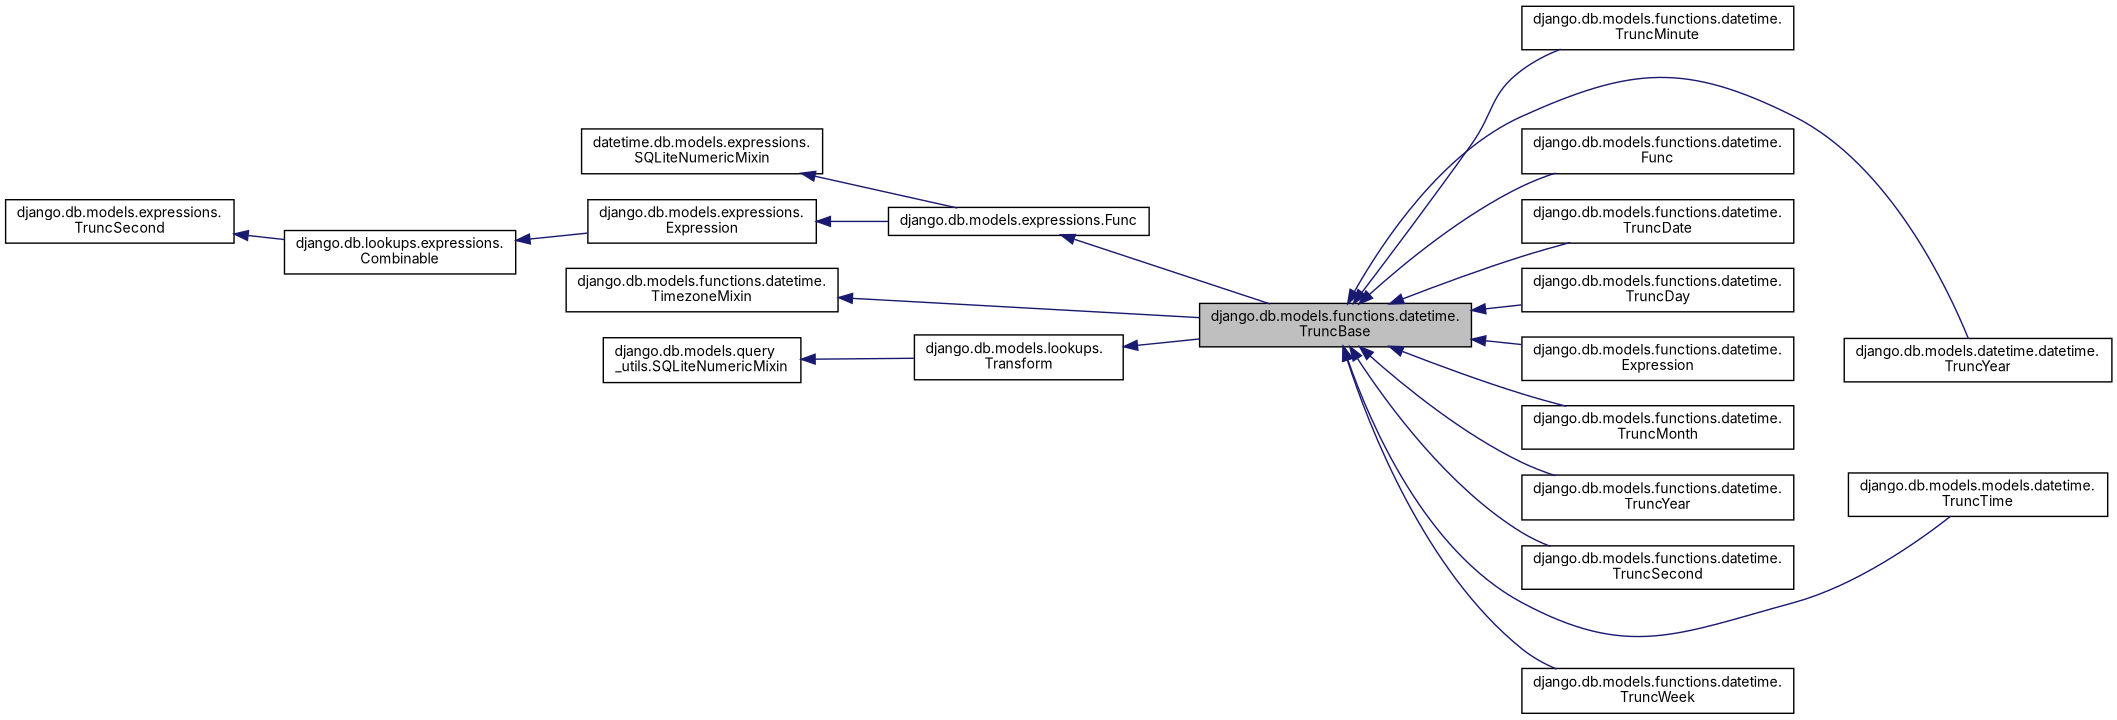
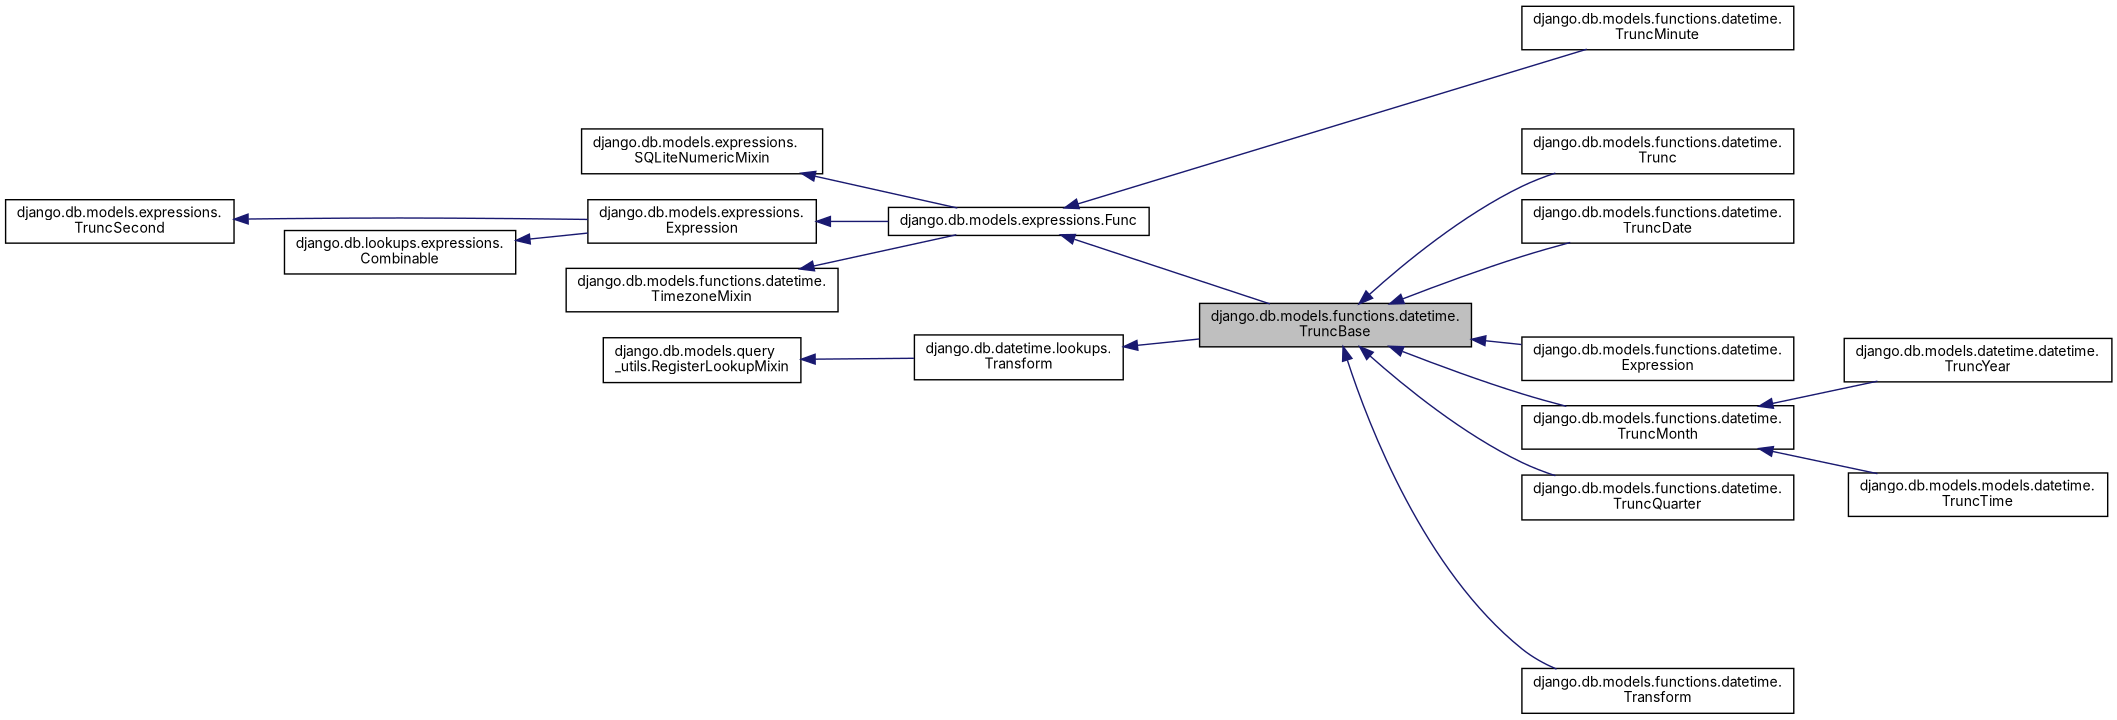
edge "django.db.models.datetime.datetime. TruncYear" -> "django.db.models.functions.datetime. TruncBase": now "django.db.models.datetime.datetime. TruncYear" -> "django.db.models.functions.datetime. TruncMonth"
node "datetime.db.models.expressions. SQLiteNumericMixin": label "datetime.db.models.expressions. SQLiteNumericMixin" -> "django.db.models.expressions. SQLiteNumericMixin"
node "django.db.models.functions.datetime. Func": label "django.db.models.functions.datetime. Func" -> "django.db.models.functions.datetime. Trunc"
edge "django.db.models.functions.datetime. TruncMinute" -> "django.db.models.functions.datetime. TruncBase": now "django.db.models.functions.datetime. TruncMinute" -> "django.db.models.expressions.Func"
edge "django.db.lookups.expressions. Combinable" -> "django.db.models.expressions. TruncSecond": now "django.db.models.expressions. Expression" -> "django.db.models.expressions. TruncSecond"
node "django.db.models.functions.datetime. TruncDay": removed
edge "django.db.models.functions.datetime. TruncBase" -> "django.db.models.functions.datetime. TimezoneMixin": now "django.db.models.expressions.Func" -> "django.db.models.functions.datetime. TimezoneMixin"
node "django.db.models.lookups. Transform": label "django.db.models.lookups. Transform" -> "django.db.datetime.lookups. Transform"
node "django.db.models.query _utils.SQLiteNumericMixin": label "django.db.models.query _utils.SQLiteNumericMixin" -> "django.db.models.query _utils.RegisterLookupMixin"
node "django.db.models.functions.datetime. TruncYear": label "django.db.models.functions.datetime. TruncYear" -> "django.db.models.functions.datetime. TruncQuarter"
node "django.db.models.functions.datetime. TruncSecond": removed
edge "django.db.models.models.datetime. TruncTime" -> "django.db.models.functions.datetime. TruncBase": now "django.db.models.models.datetime. TruncTime" -> "django.db.models.functions.datetime. TruncMonth"
node "django.db.models.functions.datetime. TruncWeek": label "django.db.models.functions.datetime. TruncWeek" -> "django.db.models.functions.datetime. Transform"
